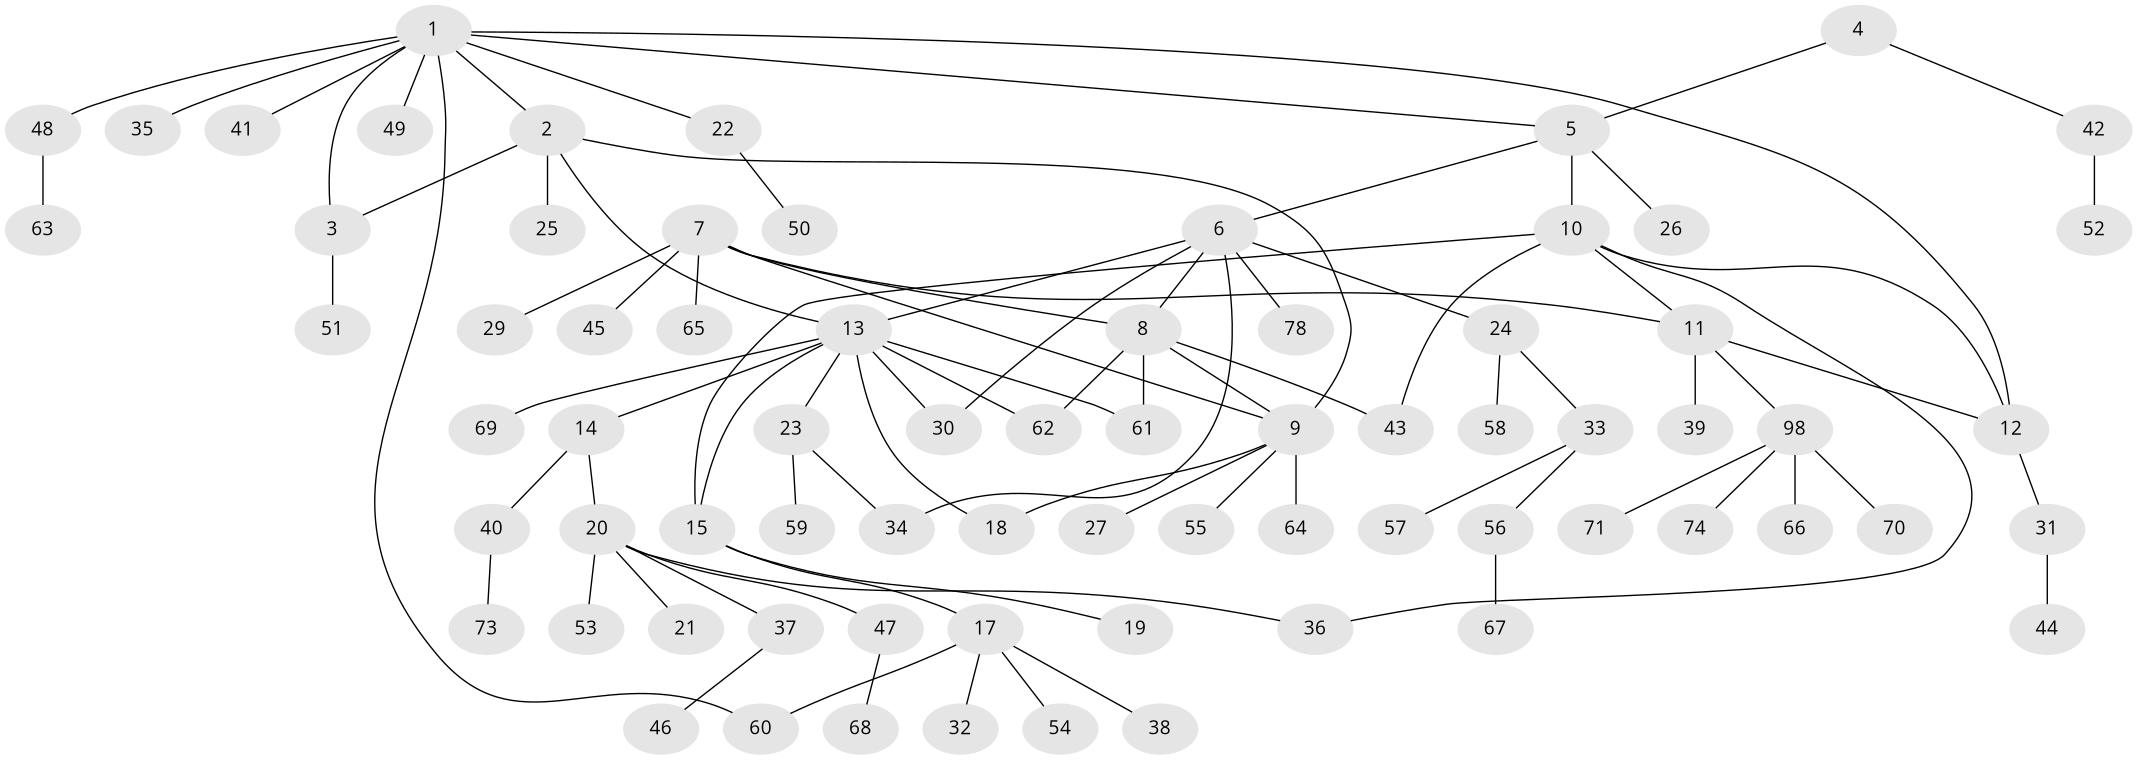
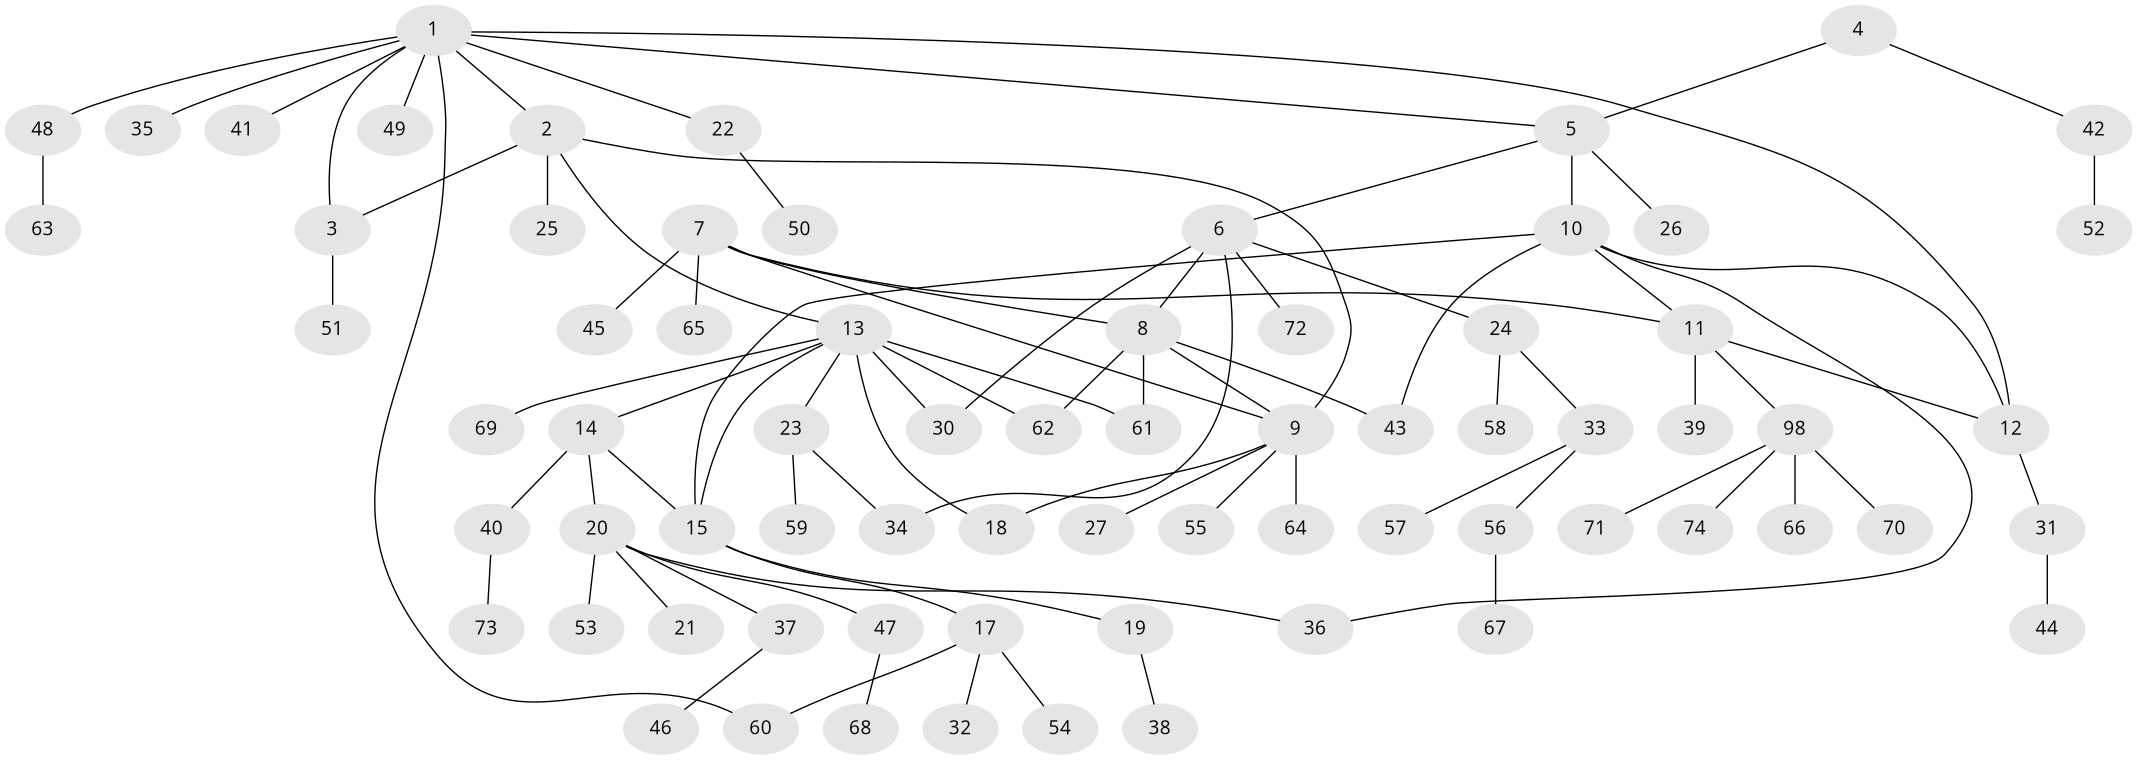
edge "6" -- "13": removed
node "29": removed
node "78": label "78" -> "72"
edge "14" -- "15": added
edge "17" -- "38": now "19" -- "38"
